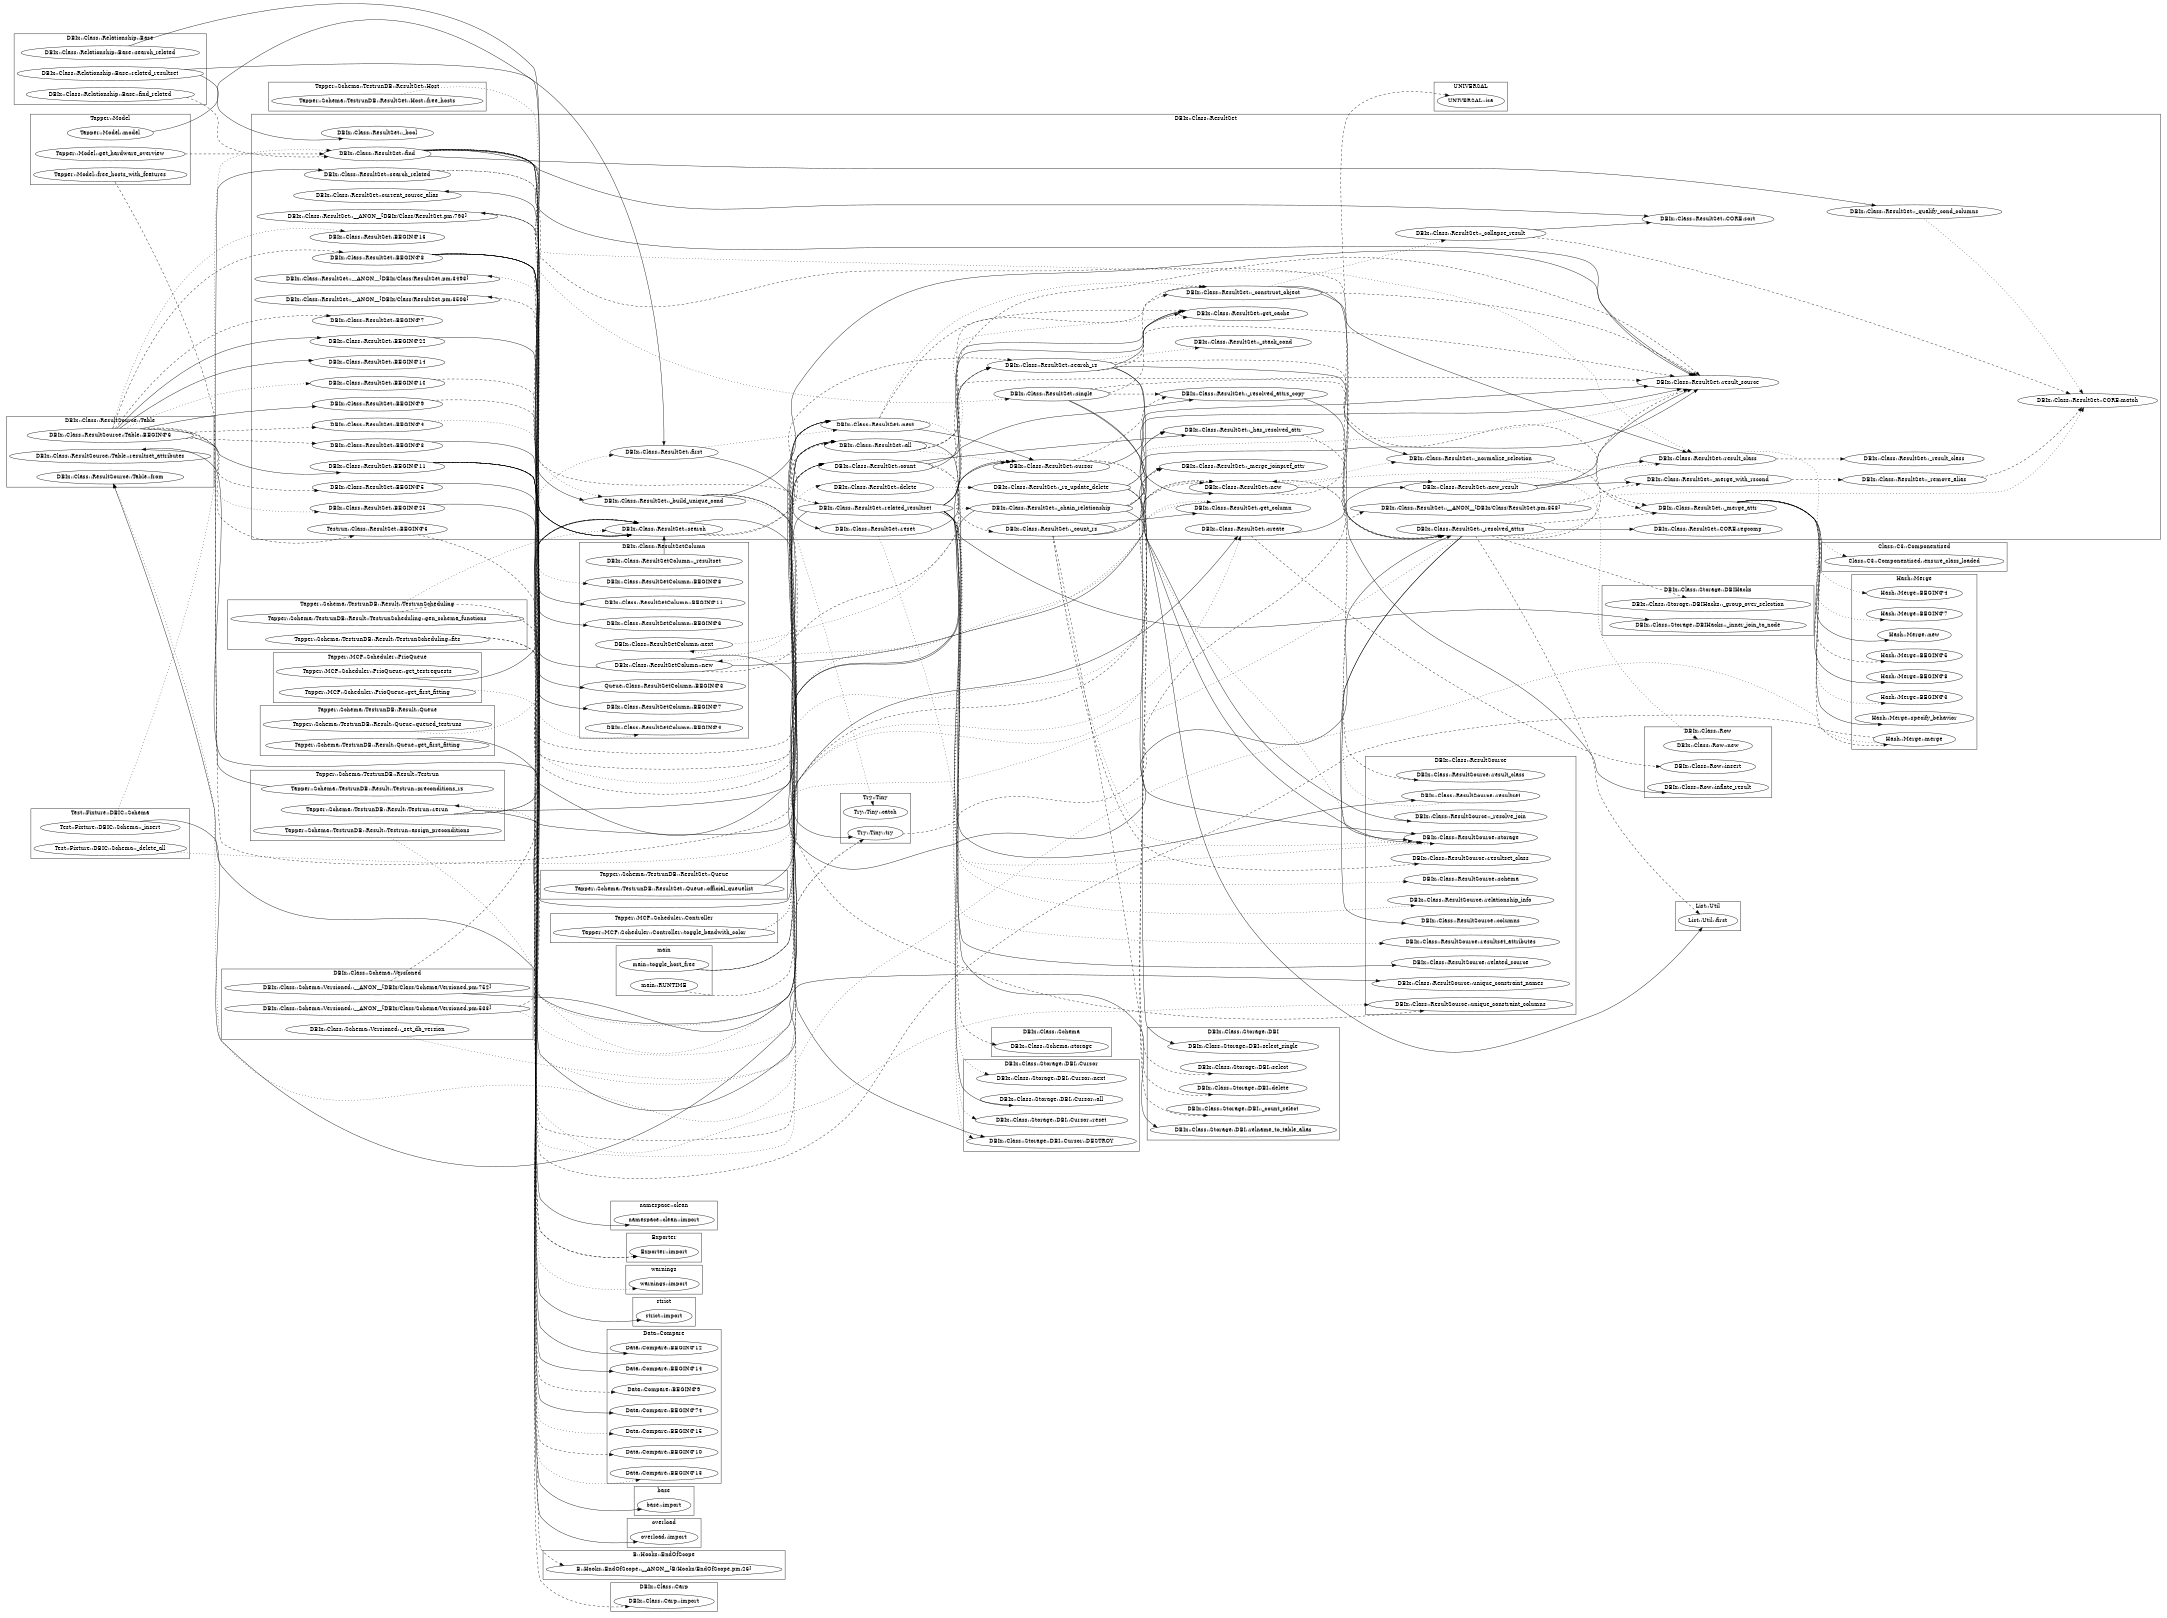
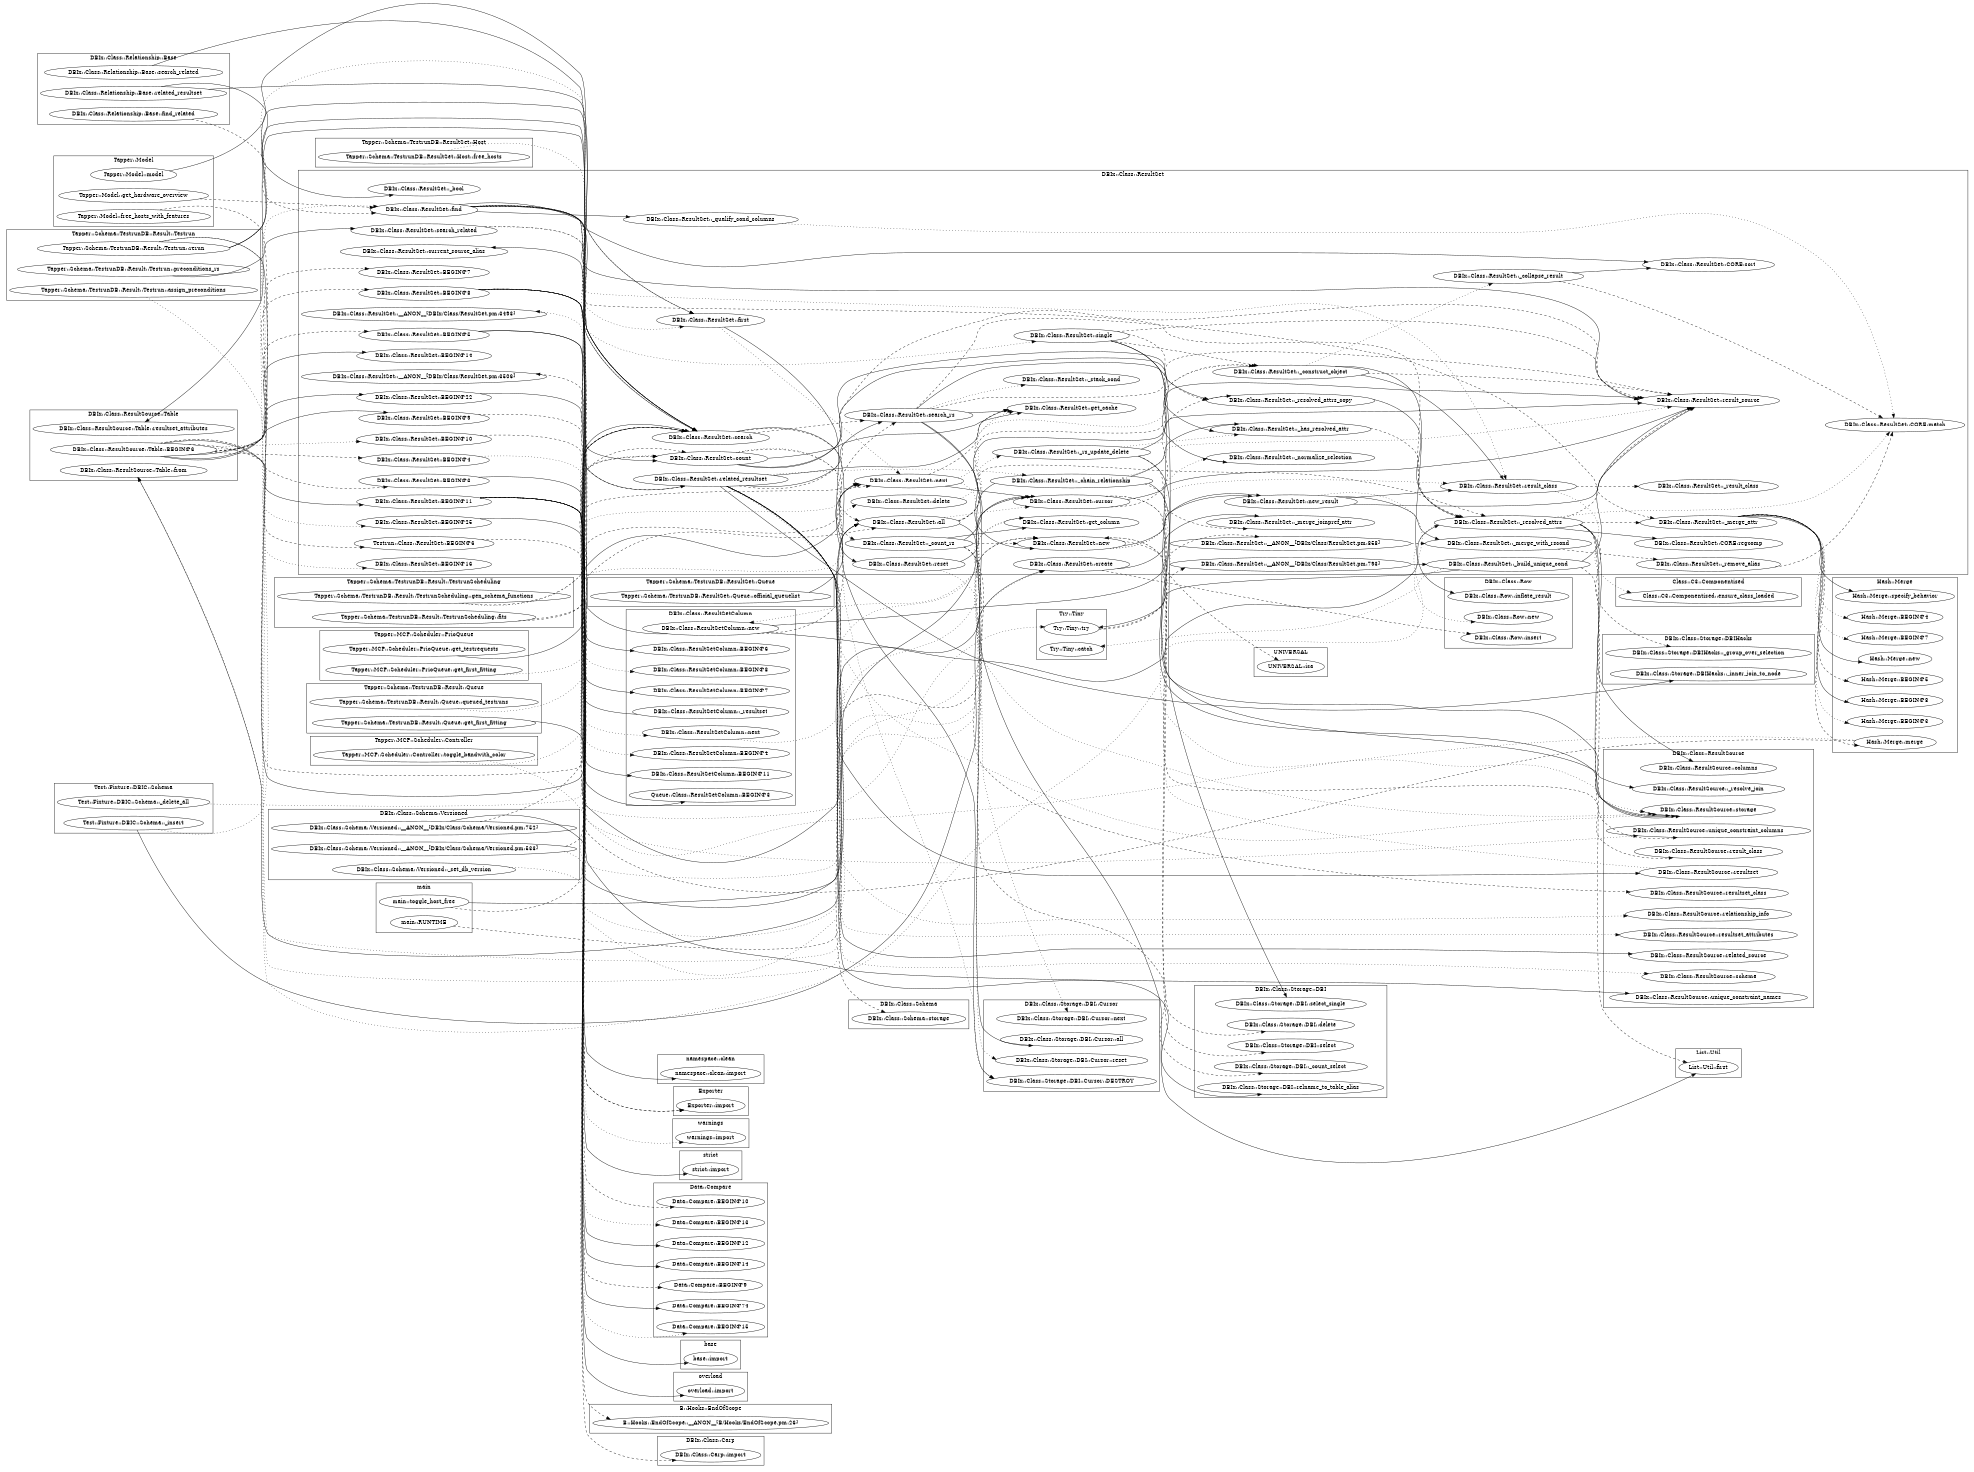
edge "DBIx::Class::ResultSet::find" -> "DBIx::Class::ResultSet::_build_unique_cond": now "DBIx::Class::ResultSet::find" -> "DBIx::Class::ResultSet::first"
edge "DBIx::Class::ResultSet::BEGIN@8" -> "Queue::Class::ResultSetColumn::BEGIN@3": now "DBIx::Class::ResultSet::BEGIN@5" -> "Queue::Class::ResultSetColumn::BEGIN@3"
edge "DBIx::Class::ResultSet::_normalize_selection" -> "DBIx::Class::ResultSet::_merge_attr": removed
edge "DBIx::Class::ResultSet::new" -> "Tapper::Schema::TestrunDB::Result::Testrun::rerun": reversed
